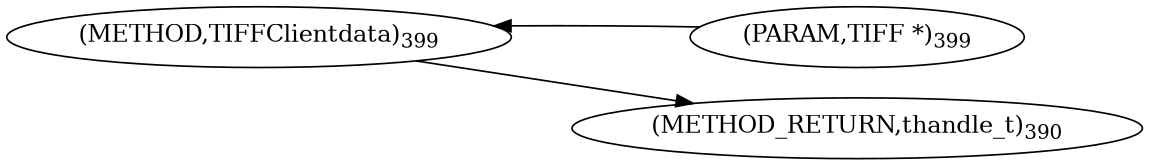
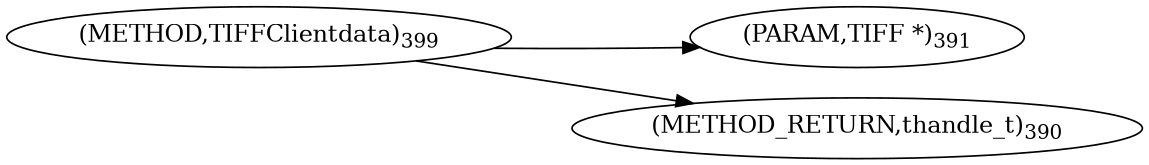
edge "(PARAM,TIFF *)" -> "(METHOD,TIFFClientdata)": reversed
node "(PARAM,TIFF *)": text "399" -> "391"
